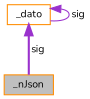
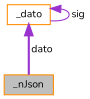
edge "_nJson" -> "_dato": label " sig" -> " dato"
